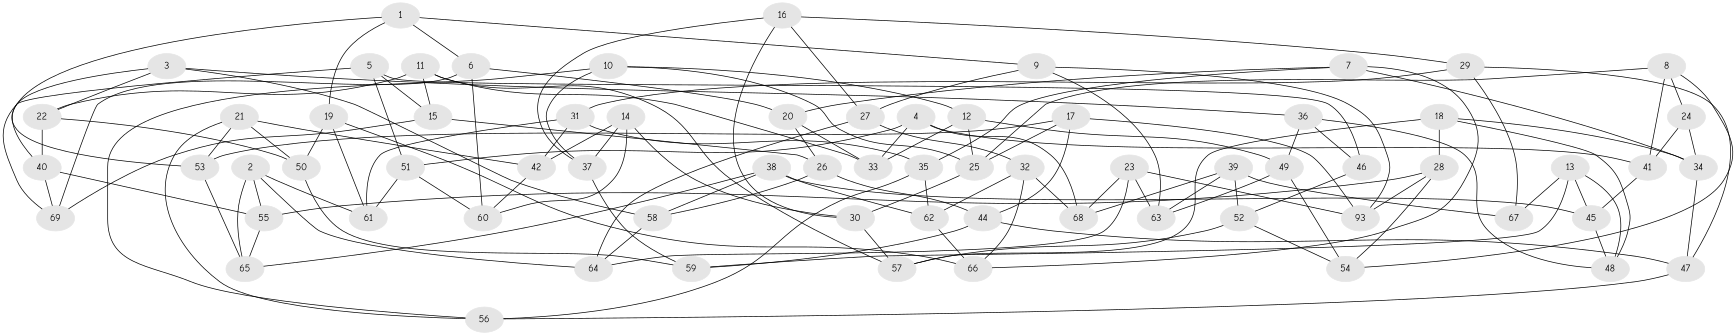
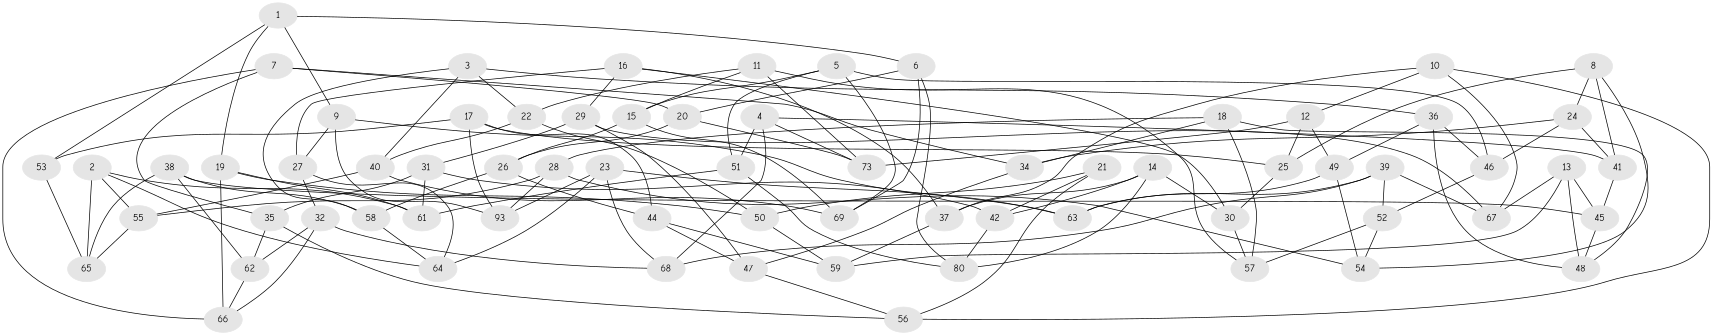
edge "10" -- "25": now "10" -- "67"
edge "21" -- "53": removed
edge "24" -- "46": added
node "33": label "33" -> "73"
node "60": label "60" -> "80"
